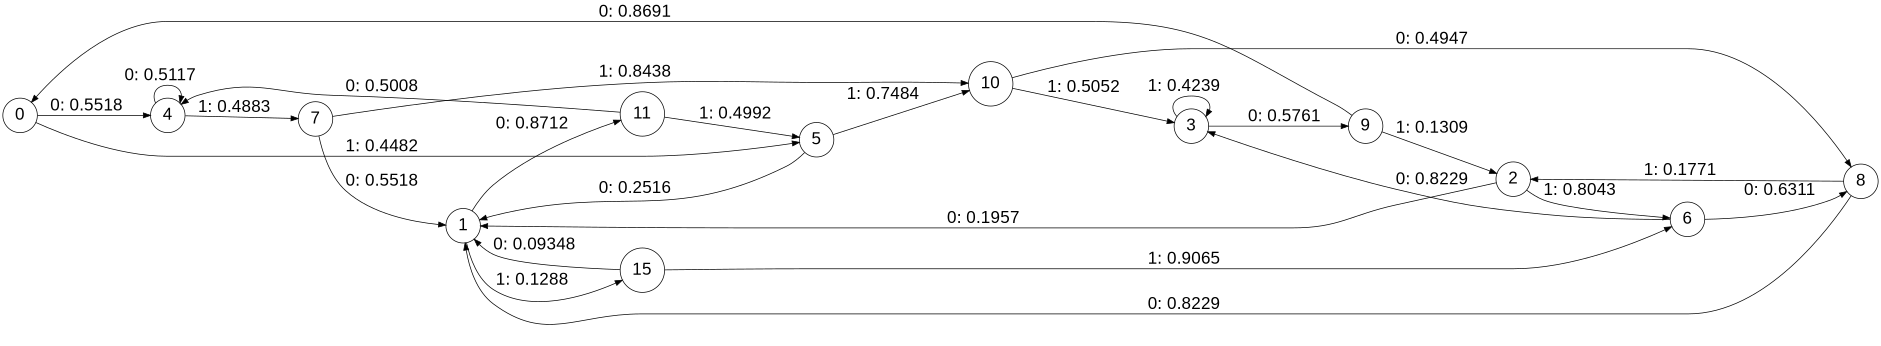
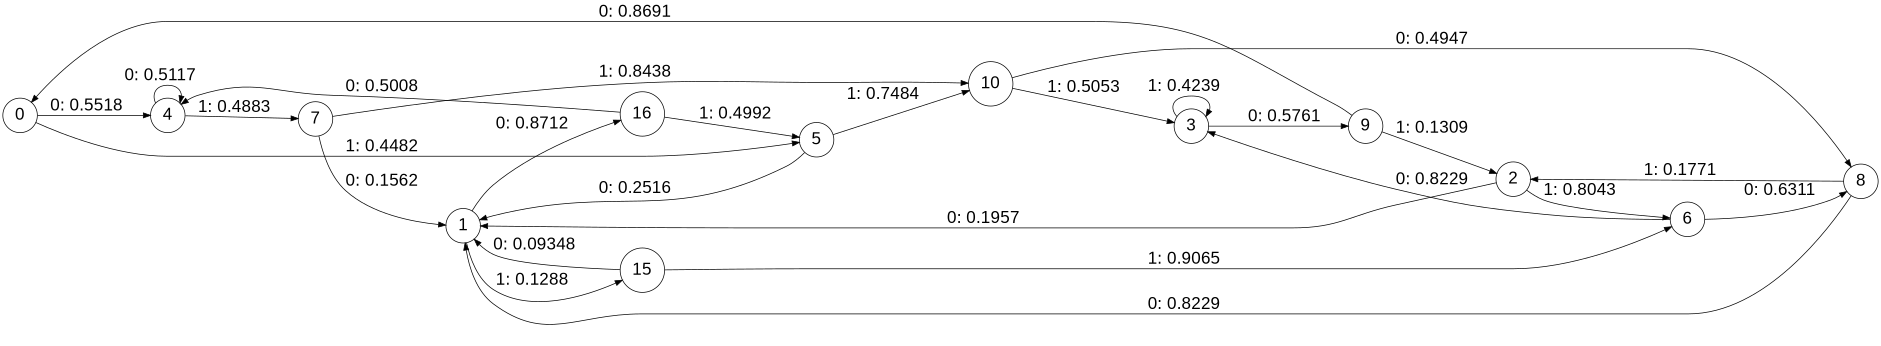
edge "10" -> "3": label "1: 0.5052   " -> "1: 0.5053   "
node "11": label "11" -> "16"
edge "7" -> "1": label "0: 0.5518   " -> "0: 0.1562   "
